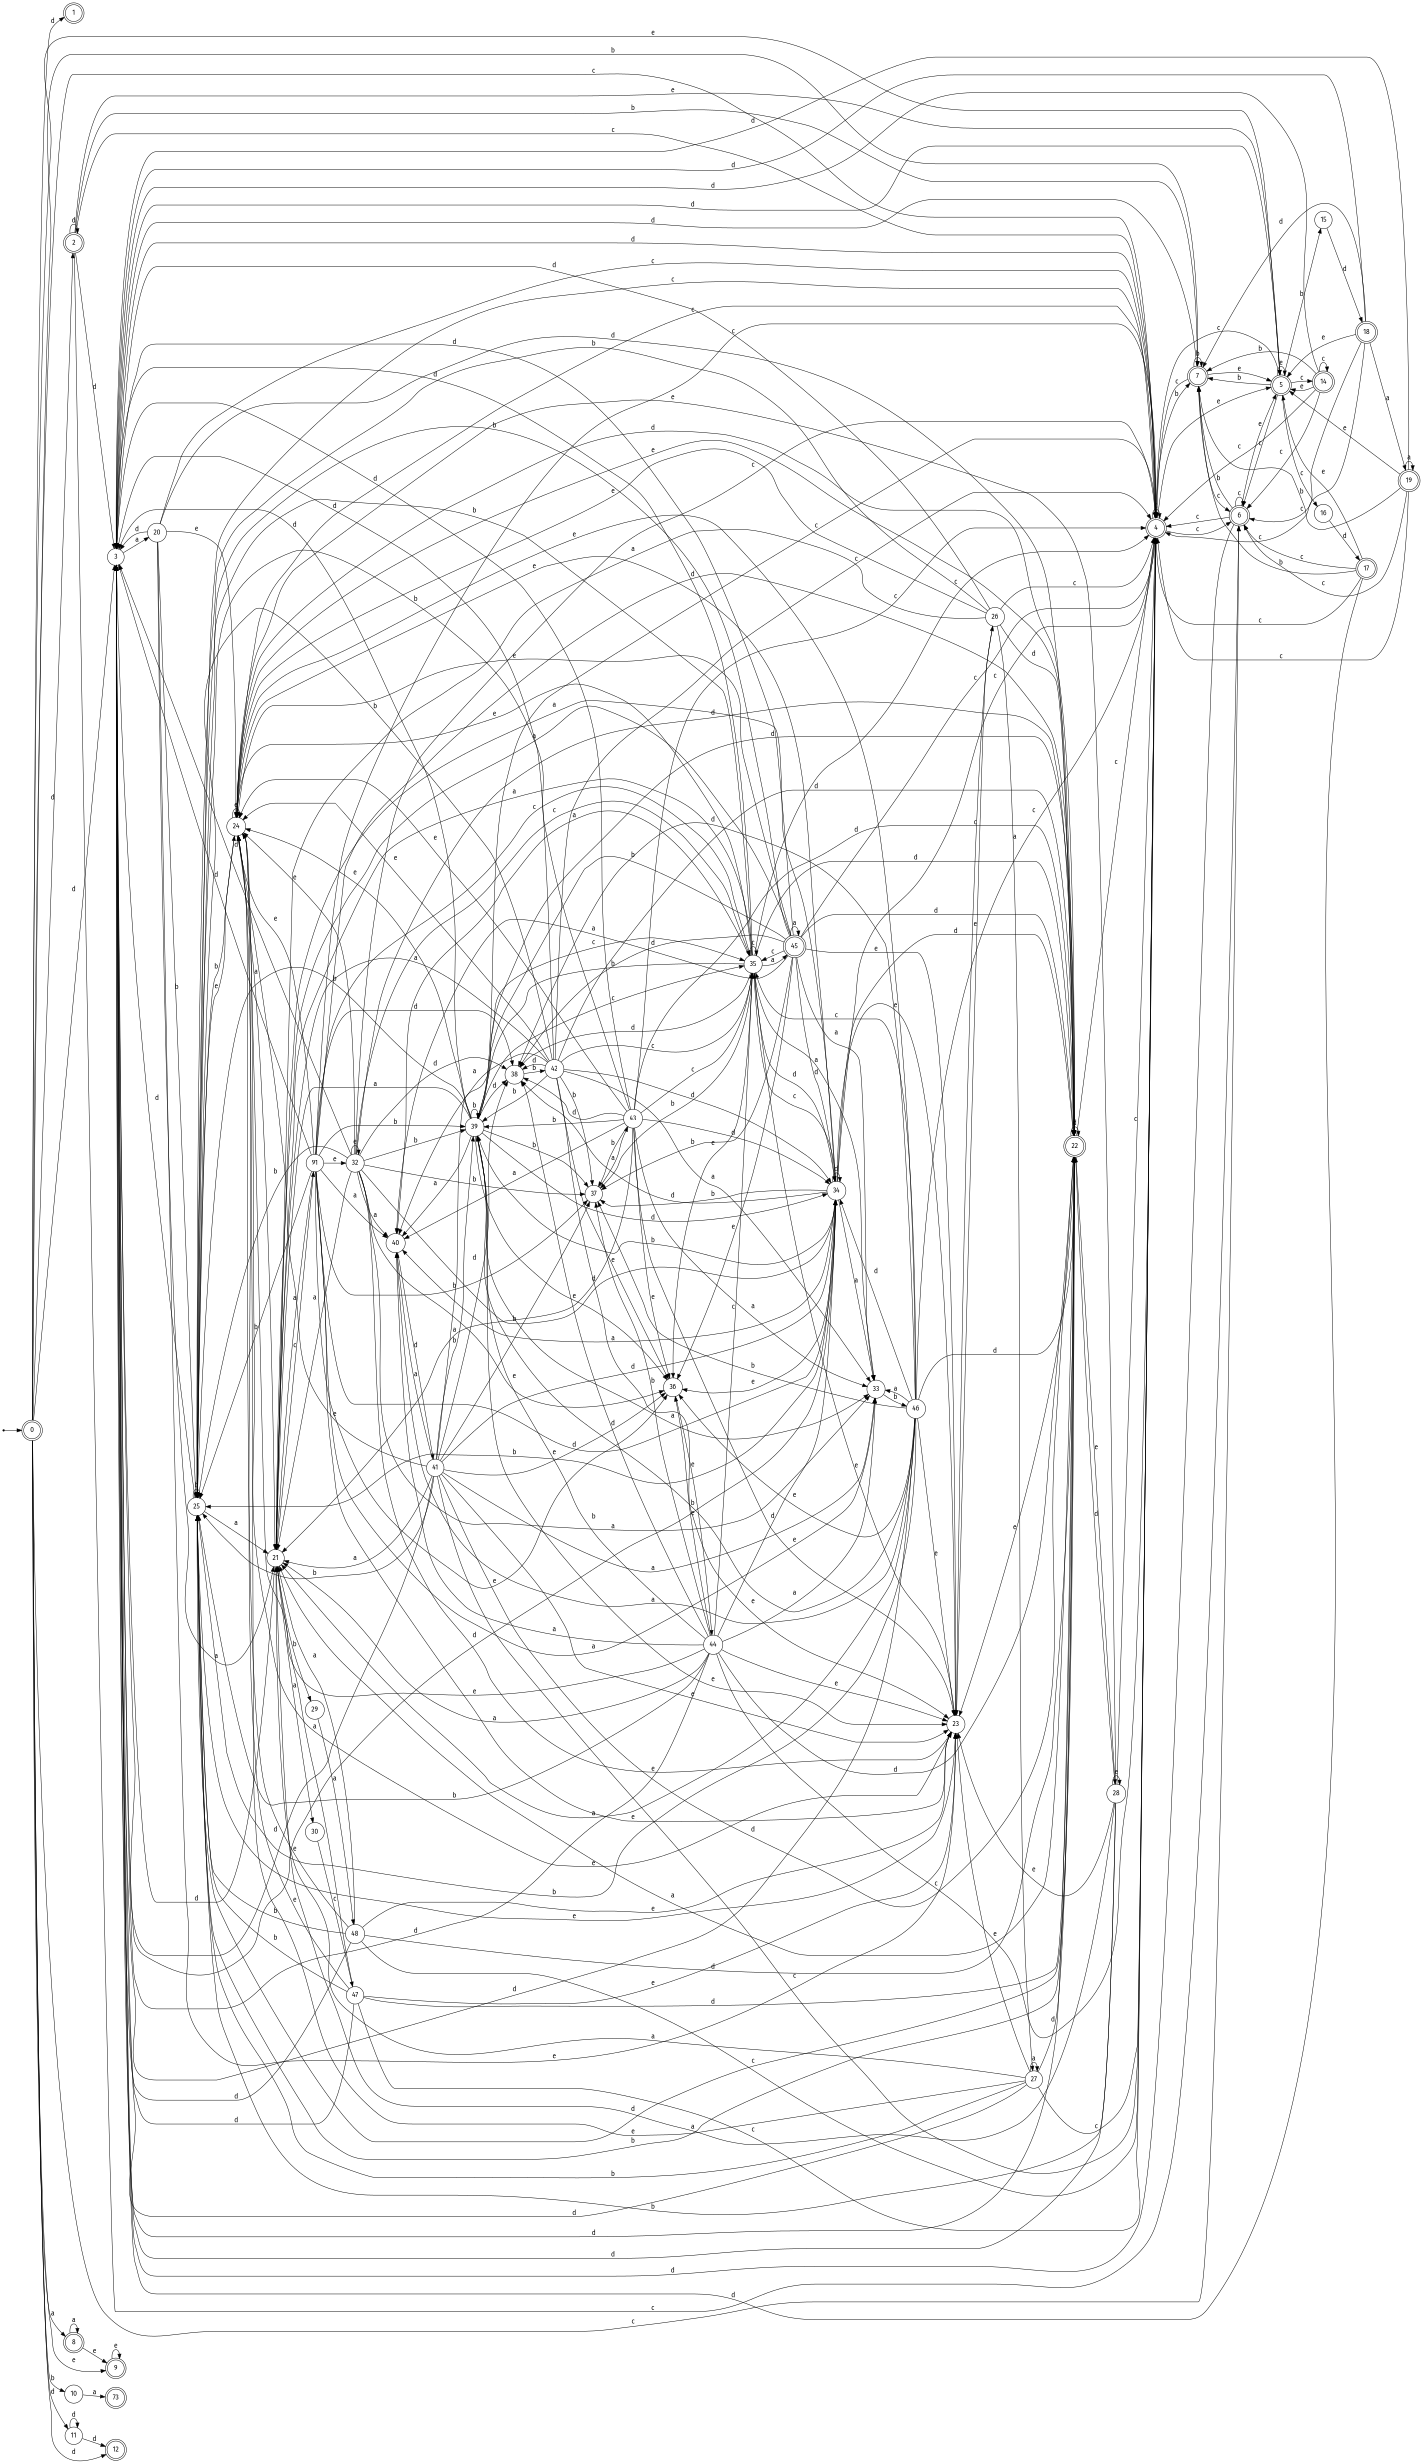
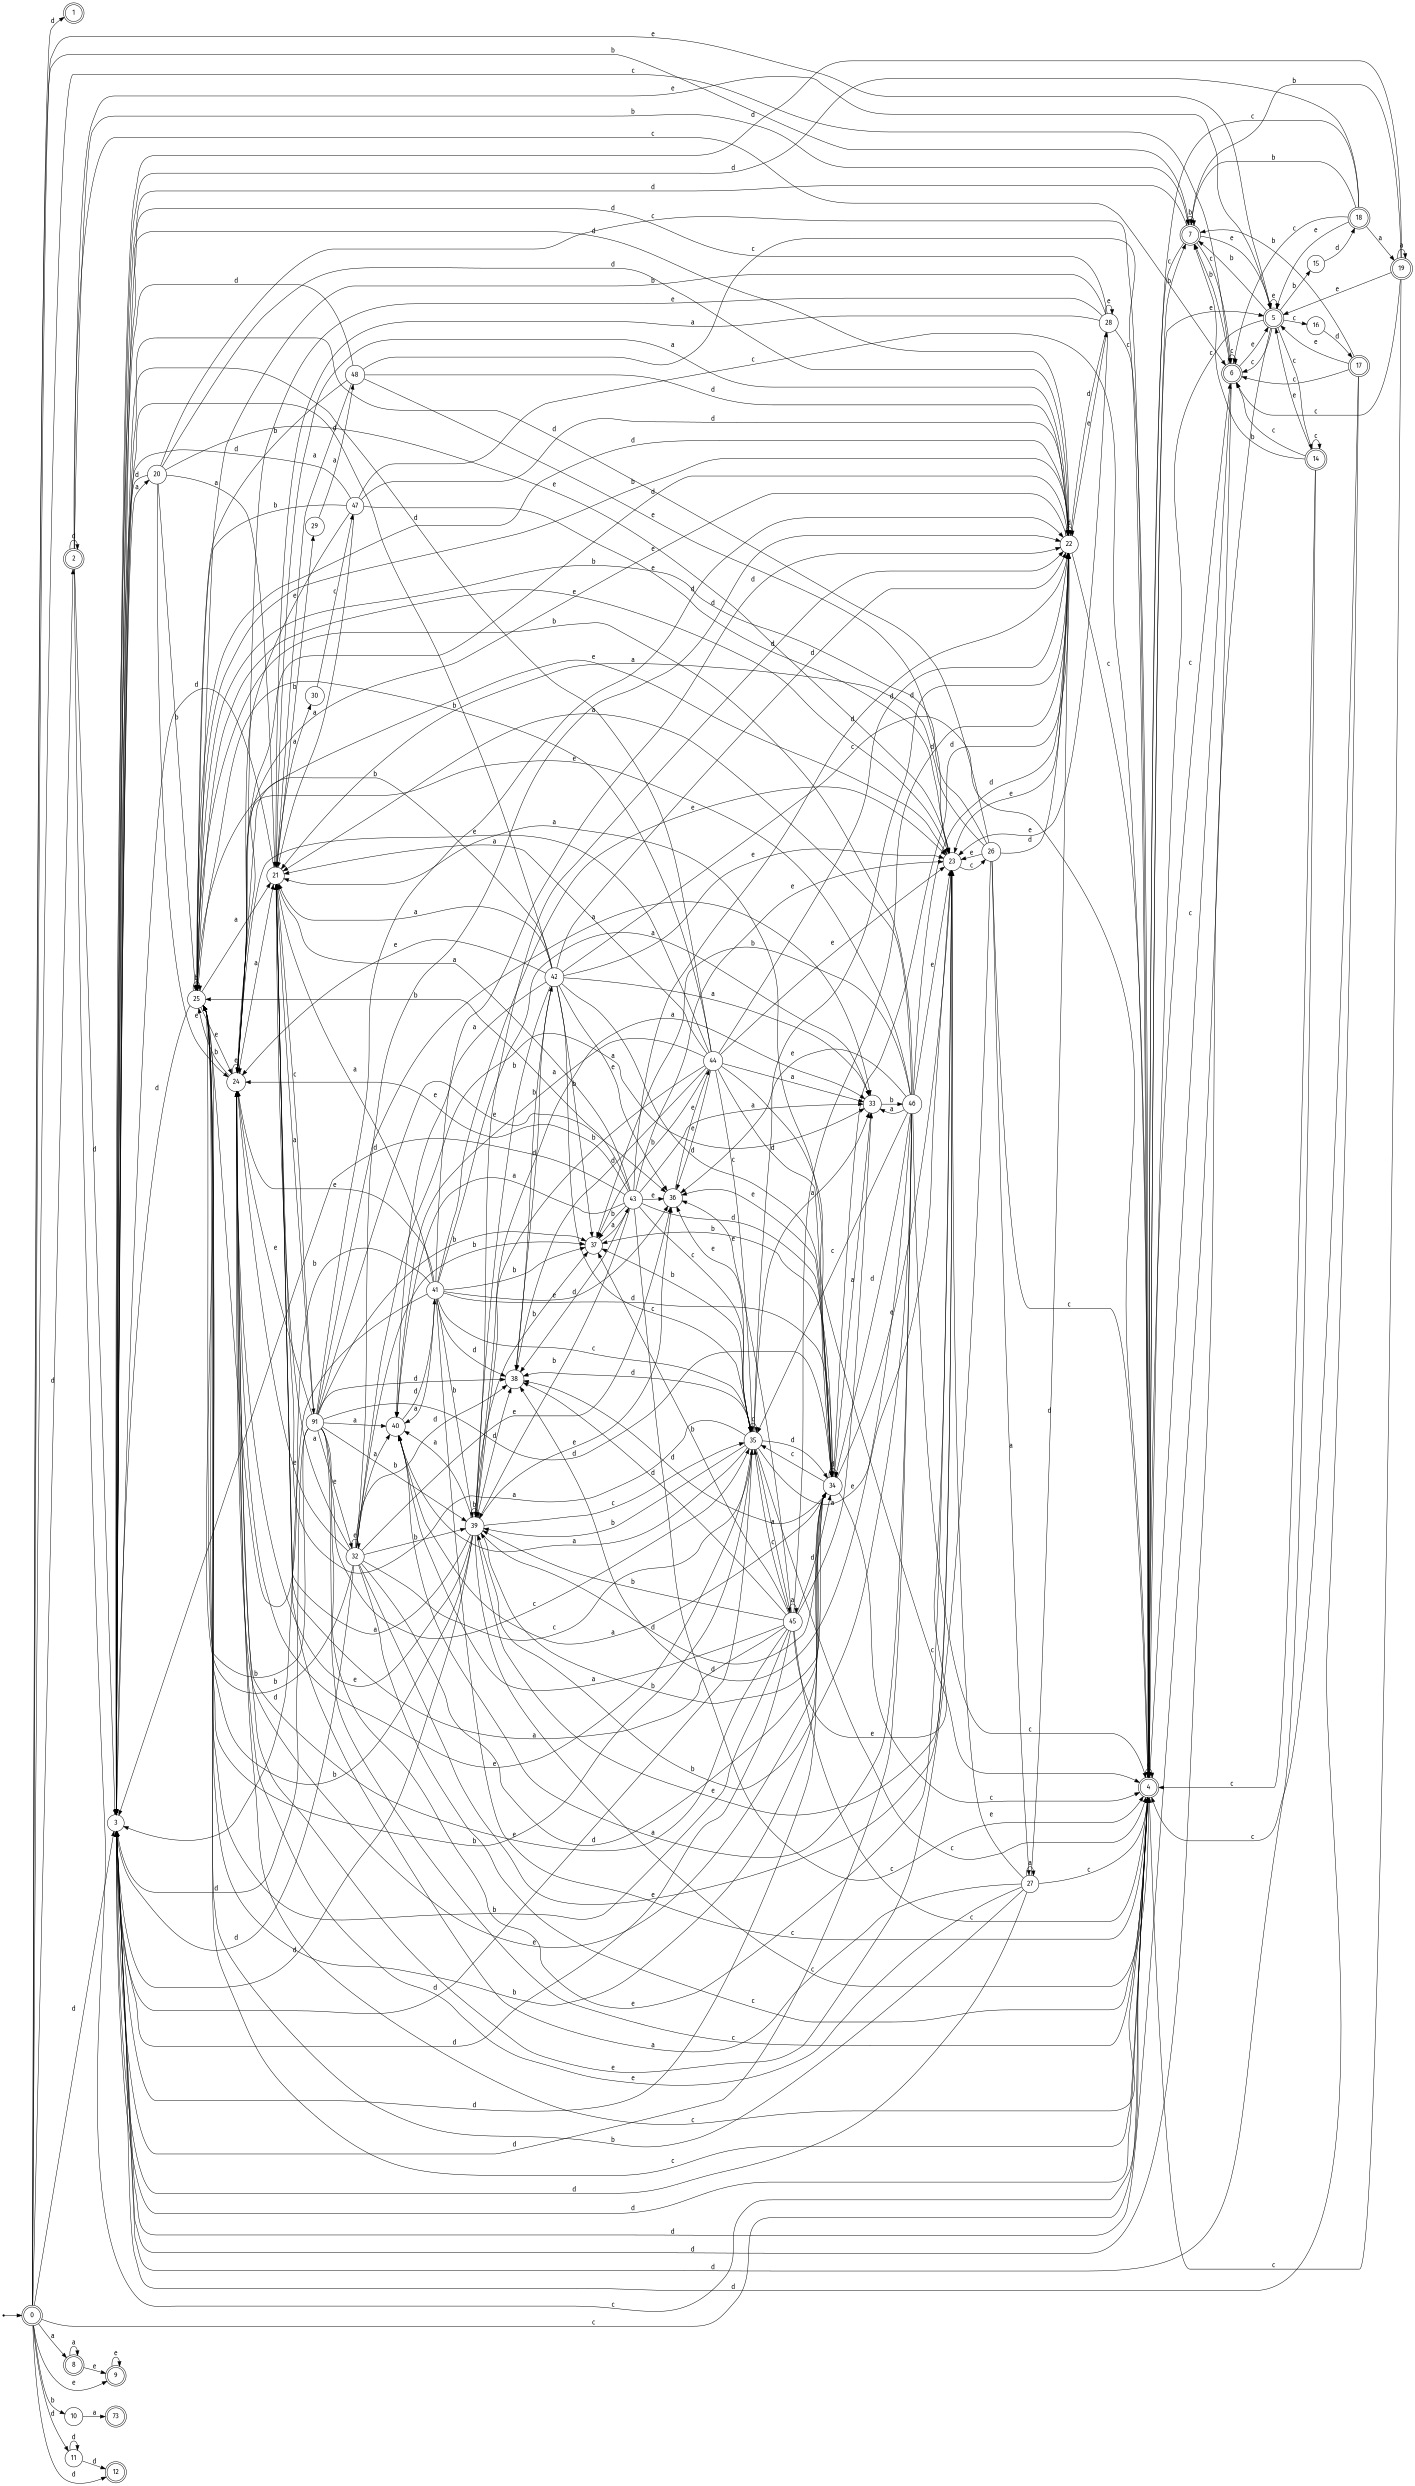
edge "18" -> "7": label "d" -> "b"
node "45": shape doublecircle -> circle
node "22": shape doublecircle -> circle
edge "48" -> "24": removed, label "e"
